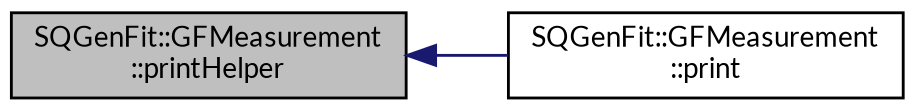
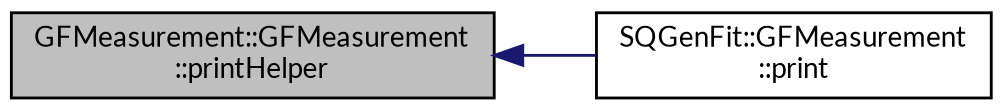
node "SQGenFit::GFMeasurement ::printHelper": label "SQGenFit::GFMeasurement ::printHelper" -> "GFMeasurement::GFMeasurement ::printHelper"
